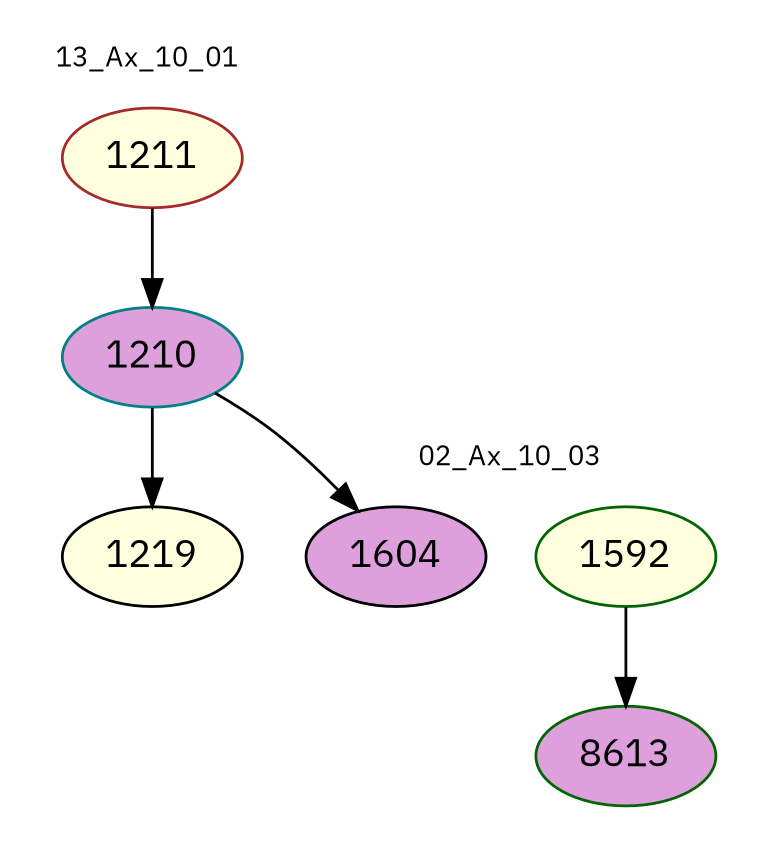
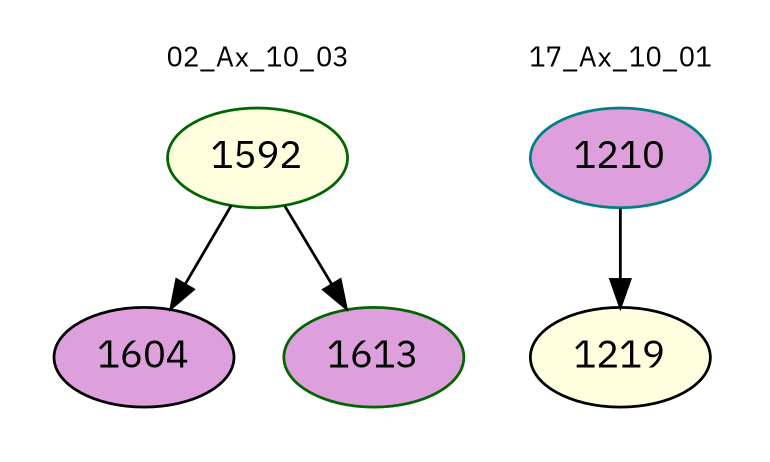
cluster "13_Ax_10_01": label "13_Ax_10_01" -> "17_Ax_10_01"
node "1211": removed
edge "1210" -> "1604": now "1592" -> "1604"
node "8613": label "8613" -> "1613"
